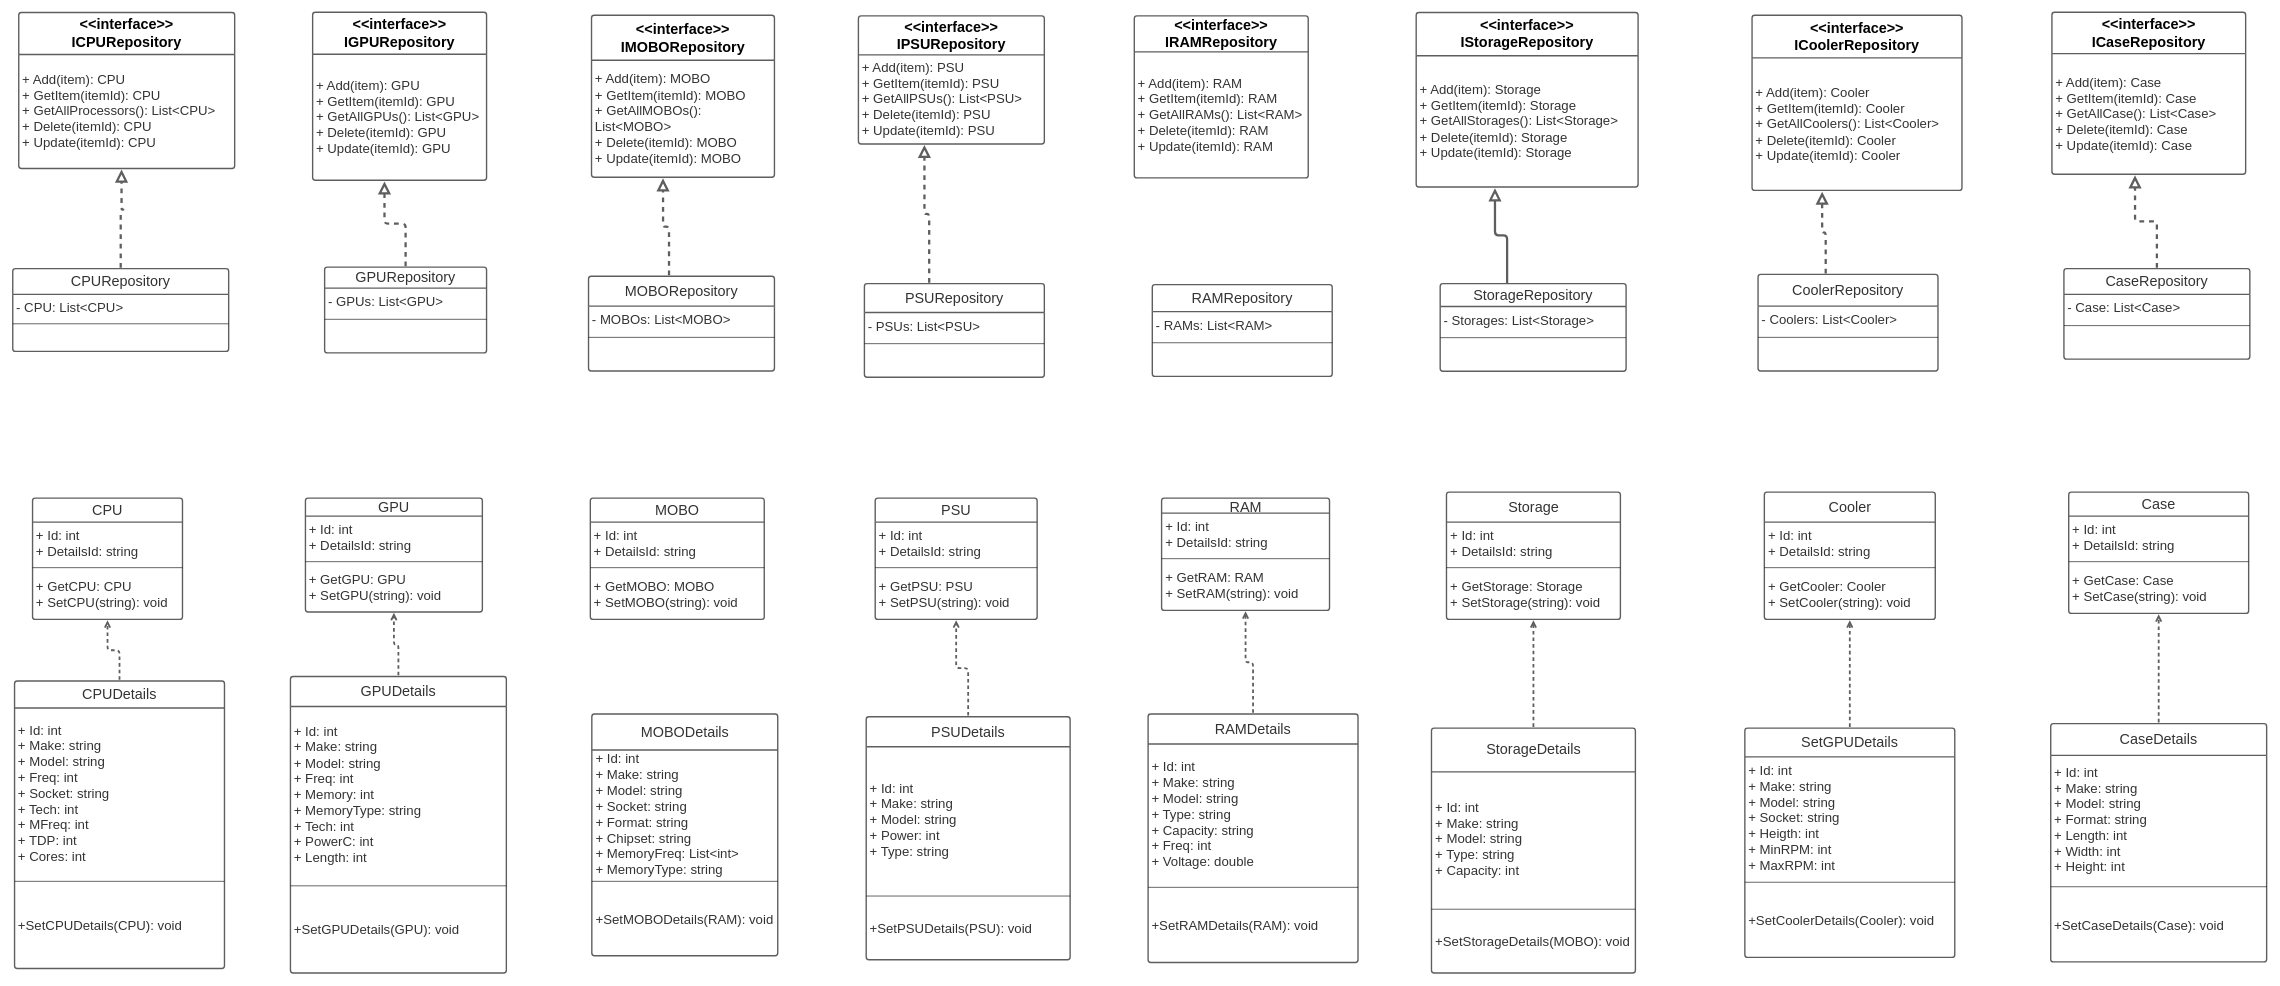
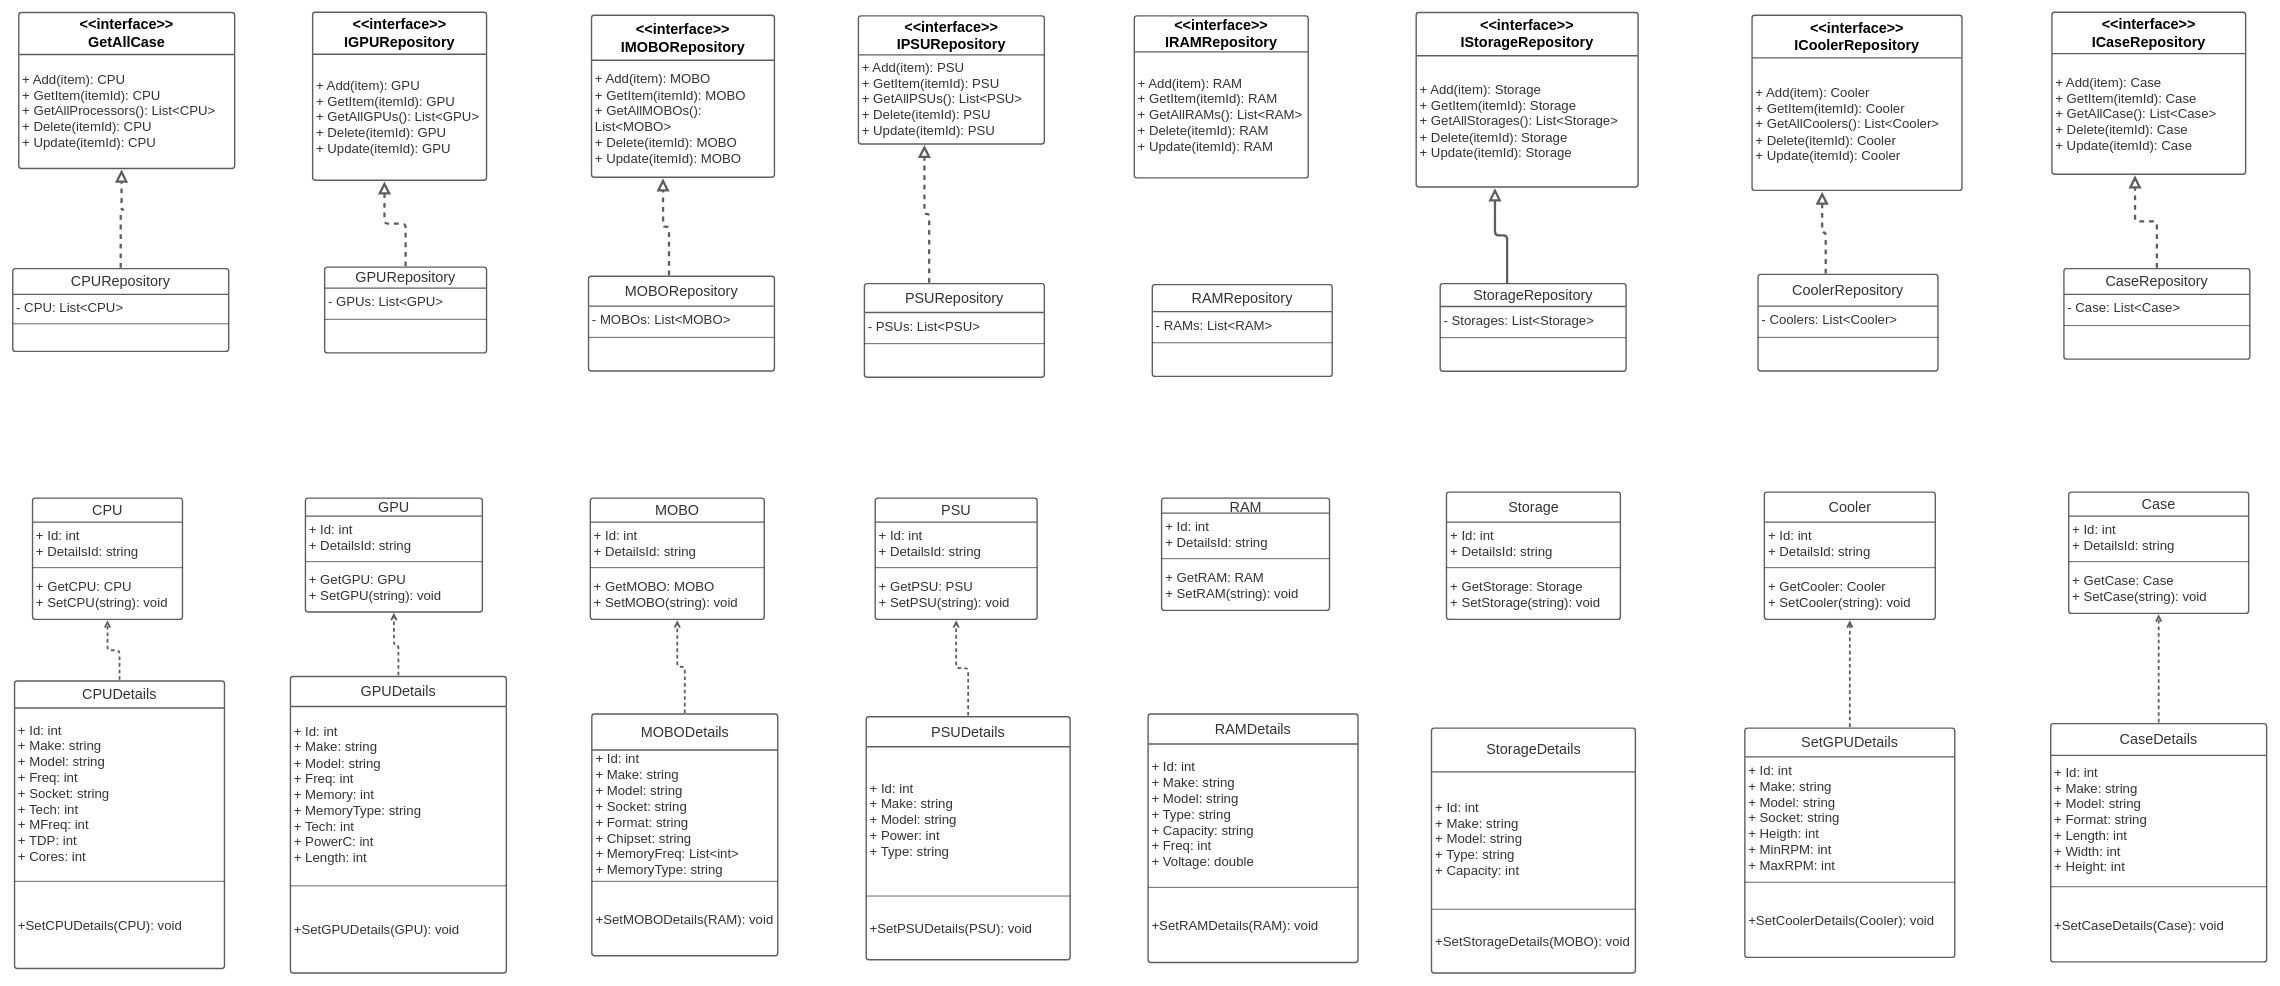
node "<<interface>> ICPURepository": label "<<interface>> ICPURepository" -> "<<interface>> GetAllCase"
edge "RAMDetails" -> "RAM": removed
edge "MOBODetails" -> "MOBO": added
edge "StorageDetails" -> "Storage": removed
